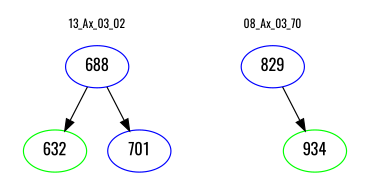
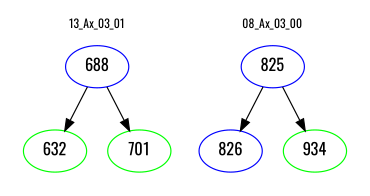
cluster "13_Ax_03_02": label "13_Ax_03_02" -> "13_Ax_03_01"
cluster "08_Ax_03_70": label "08_Ax_03_70" -> "08_Ax_03_00"
node "829": label "829" -> "825"
node "701": color blue -> green
node "826": added
